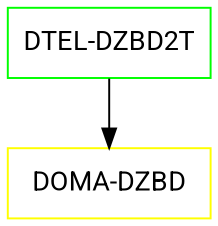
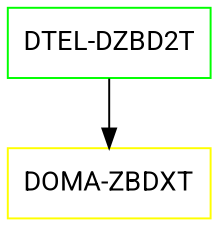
node "DOMA-DZBD": label "DOMA-DZBD" -> "DOMA-ZBDXT"
